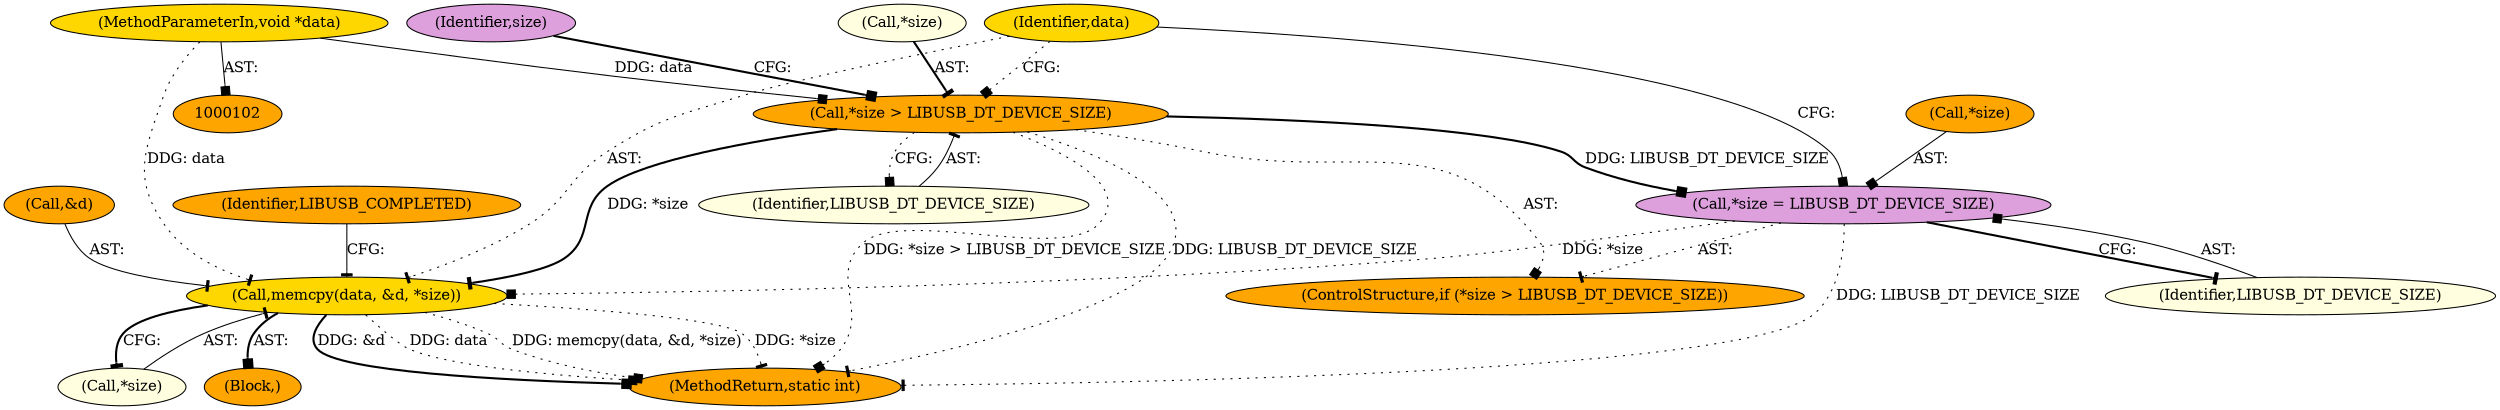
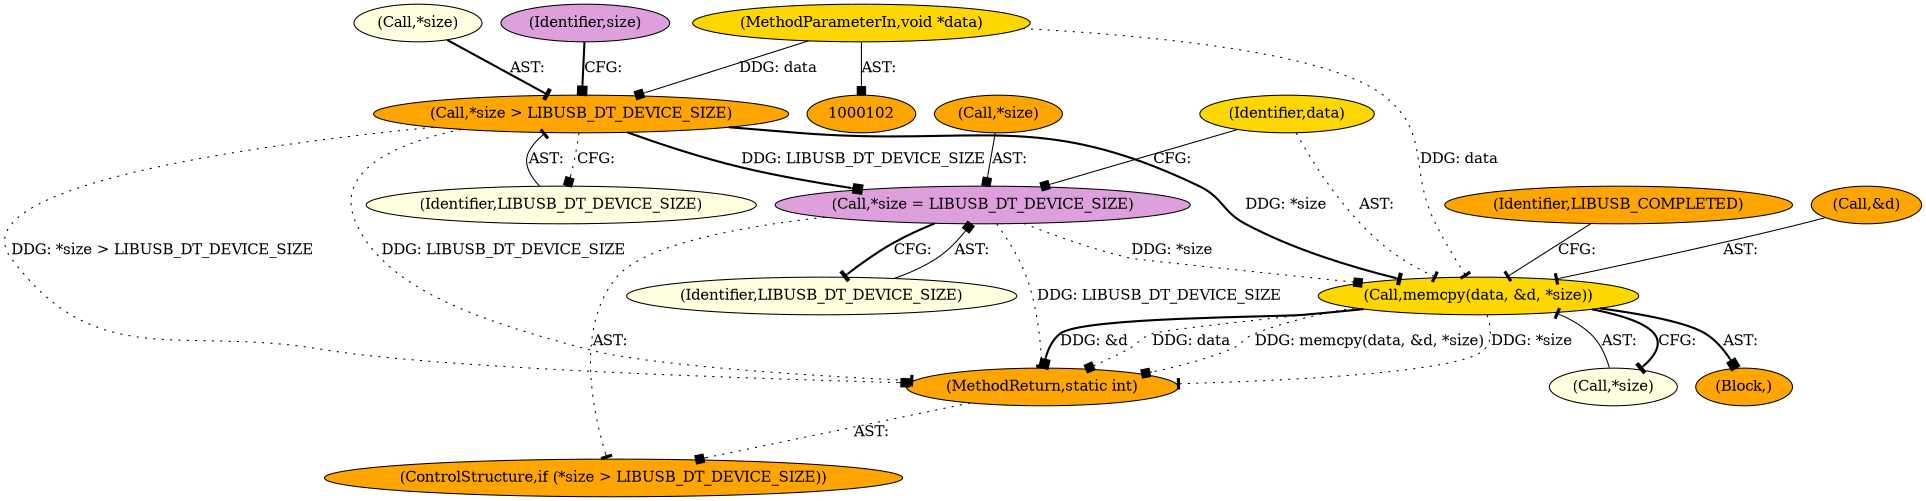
edge "(Identifier,data)" -> "(Call,*size > LIBUSB_DT_DEVICE_SIZE)": removed, label "CFG:"
edge "(Call,*size > LIBUSB_DT_DEVICE_SIZE)" -> "(ControlStructure,if (*size > LIBUSB_DT_DEVICE_SIZE))": now "(MethodReturn,static int)" -> "(ControlStructure,if (*size > LIBUSB_DT_DEVICE_SIZE))"
